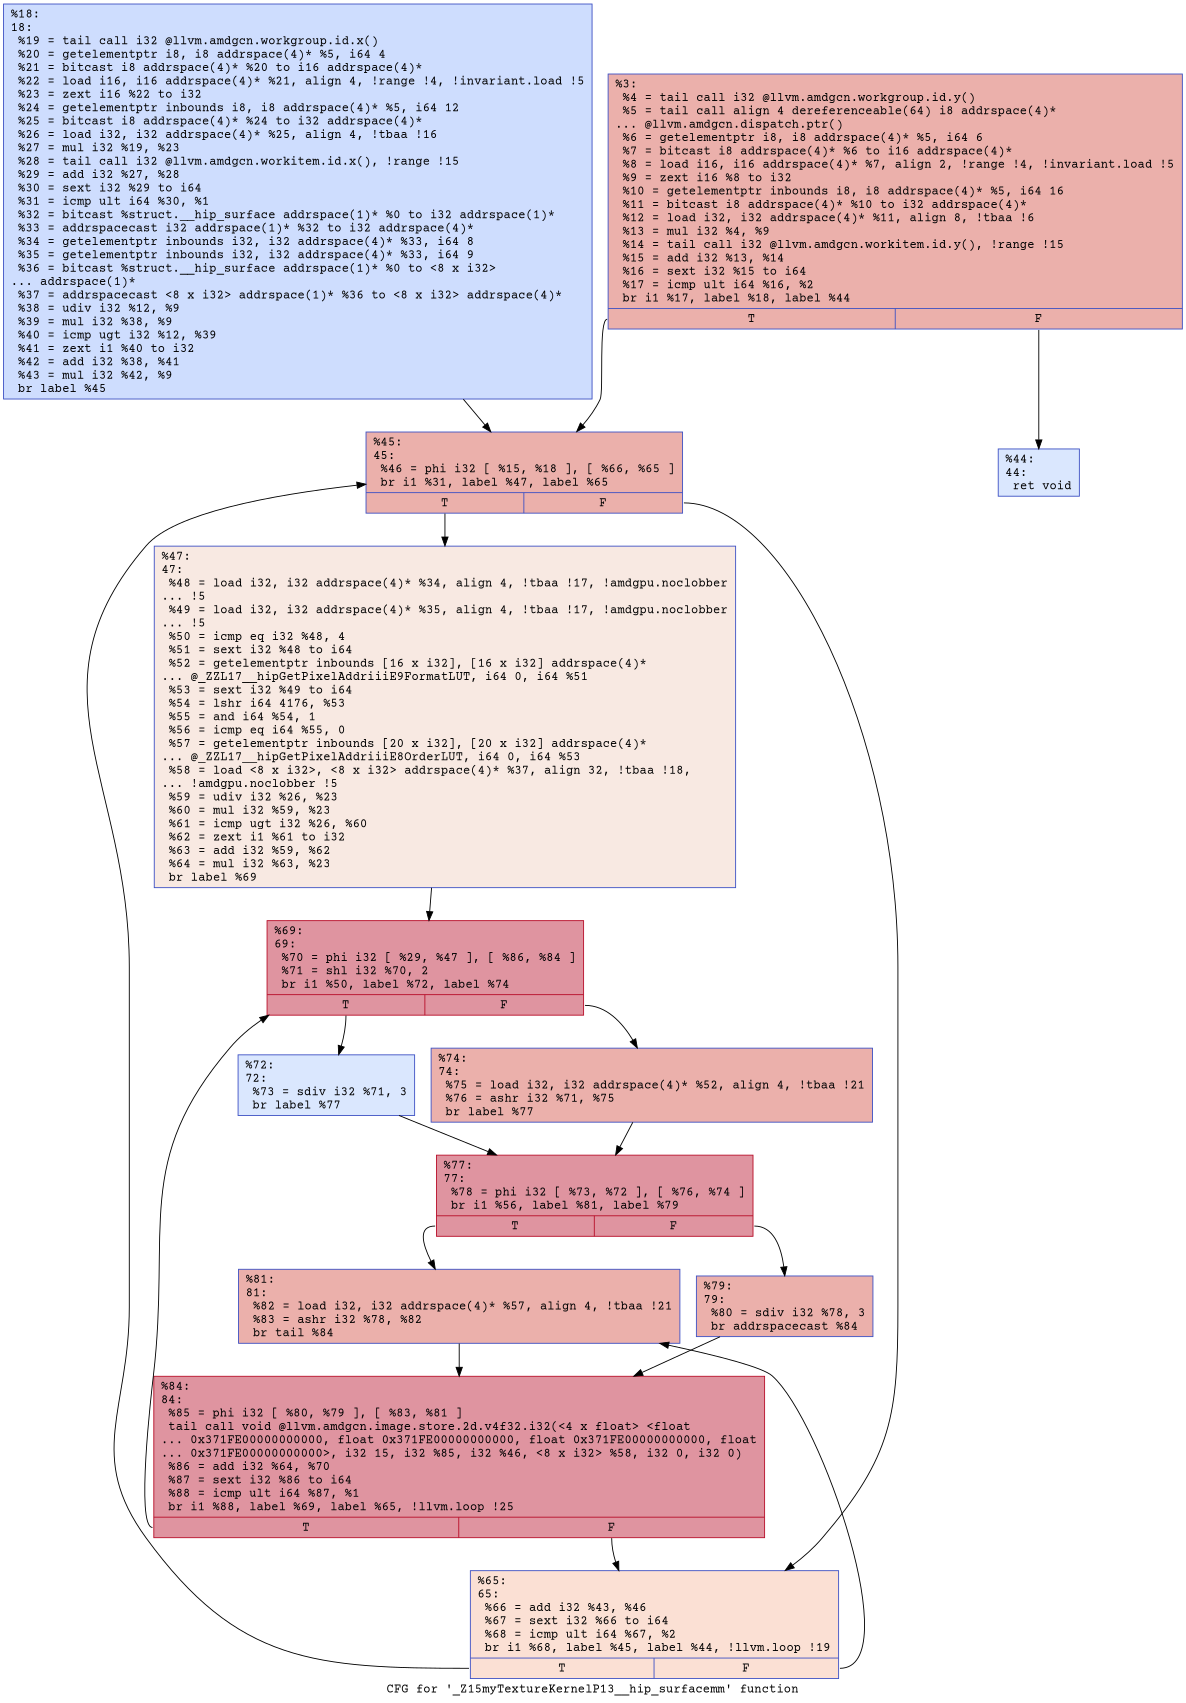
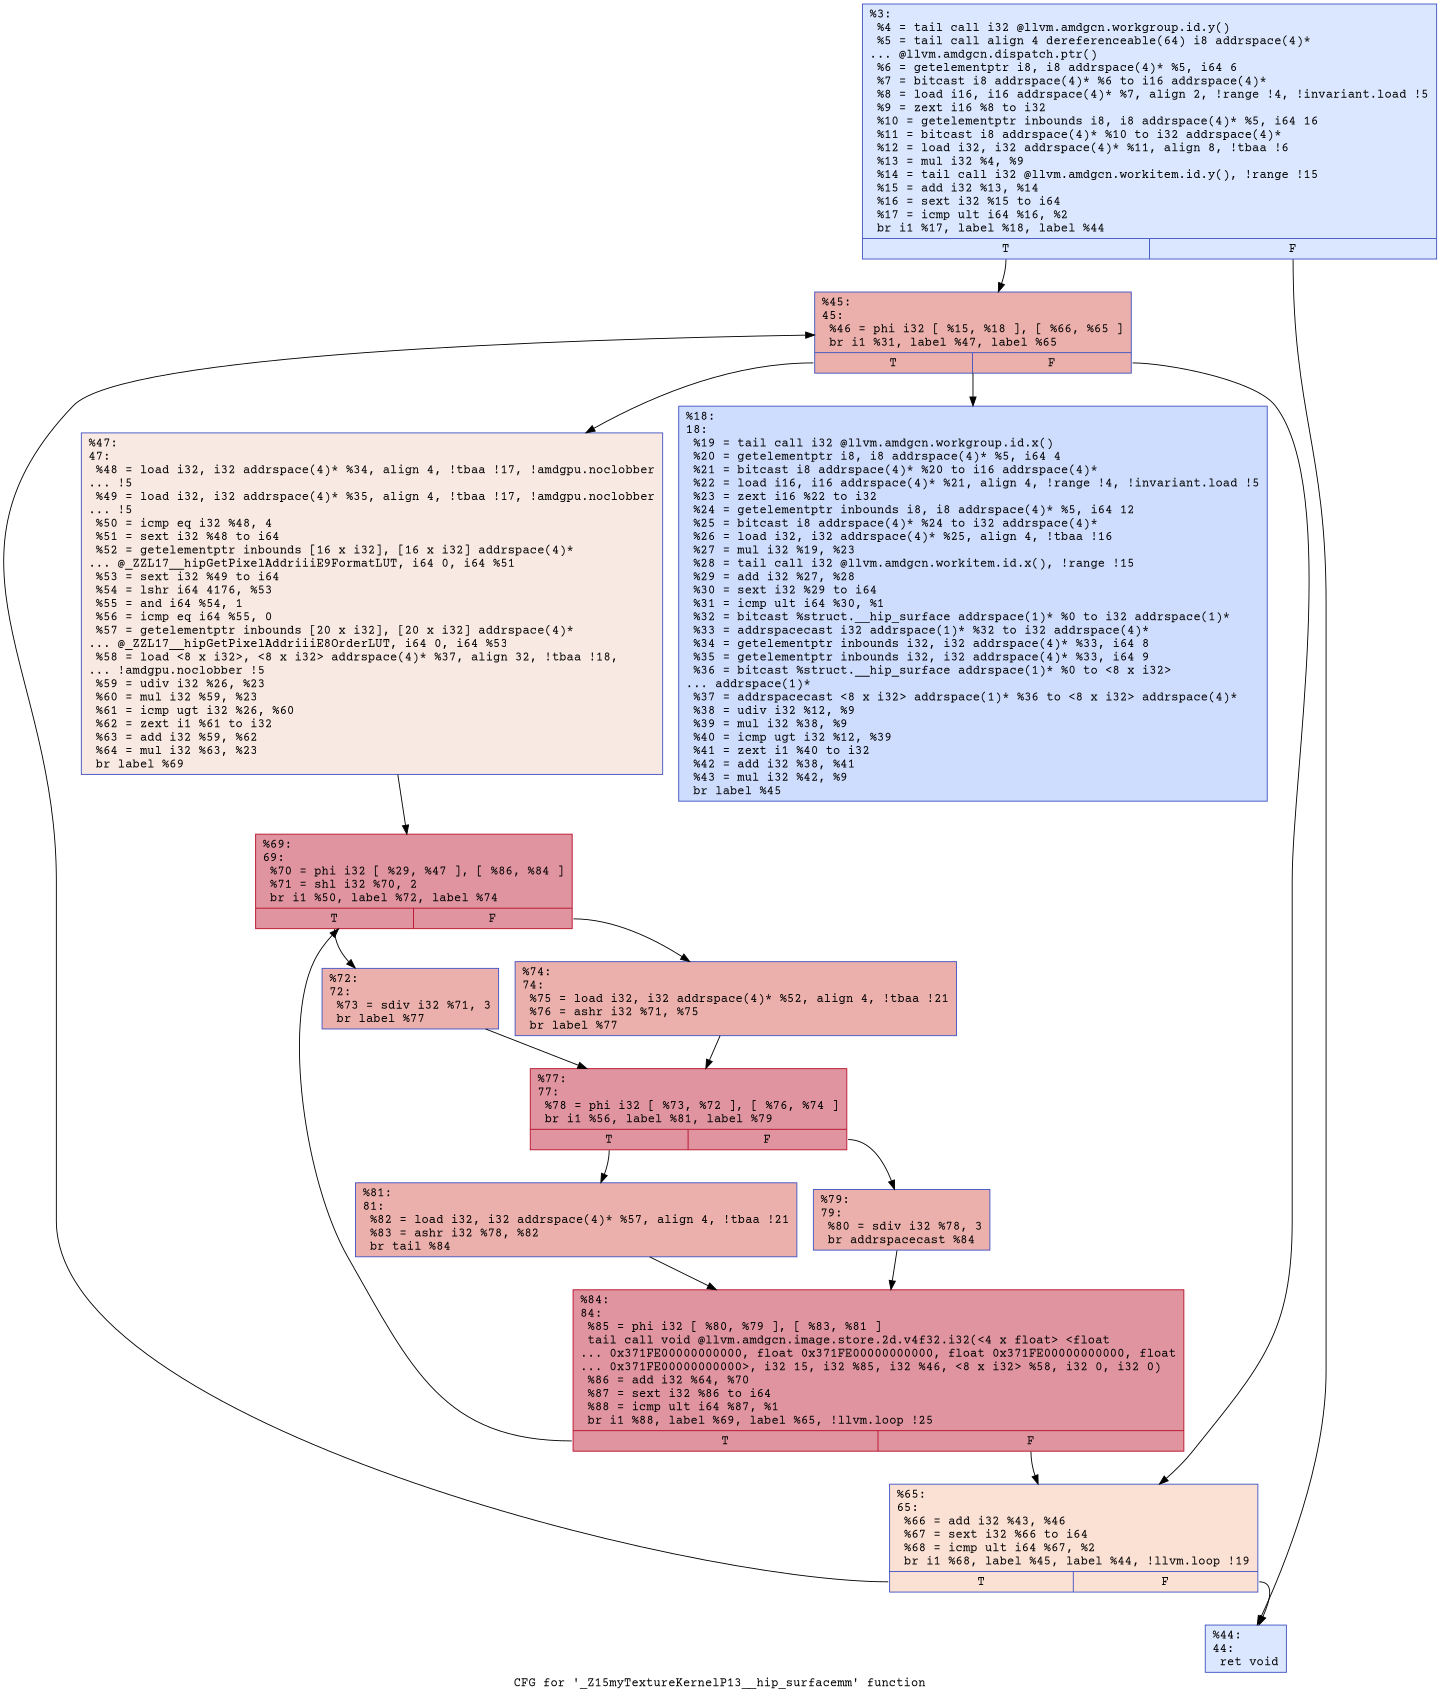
node "%3:": fillcolor #d24b4070 -> #abc8fd70
edge "%18:" -> "%45:": reversed
node "%72:": fillcolor #abc8fd70 -> #d24b4070
edge "%65:" -> "%81:": now "%65:" -> "%44:"
